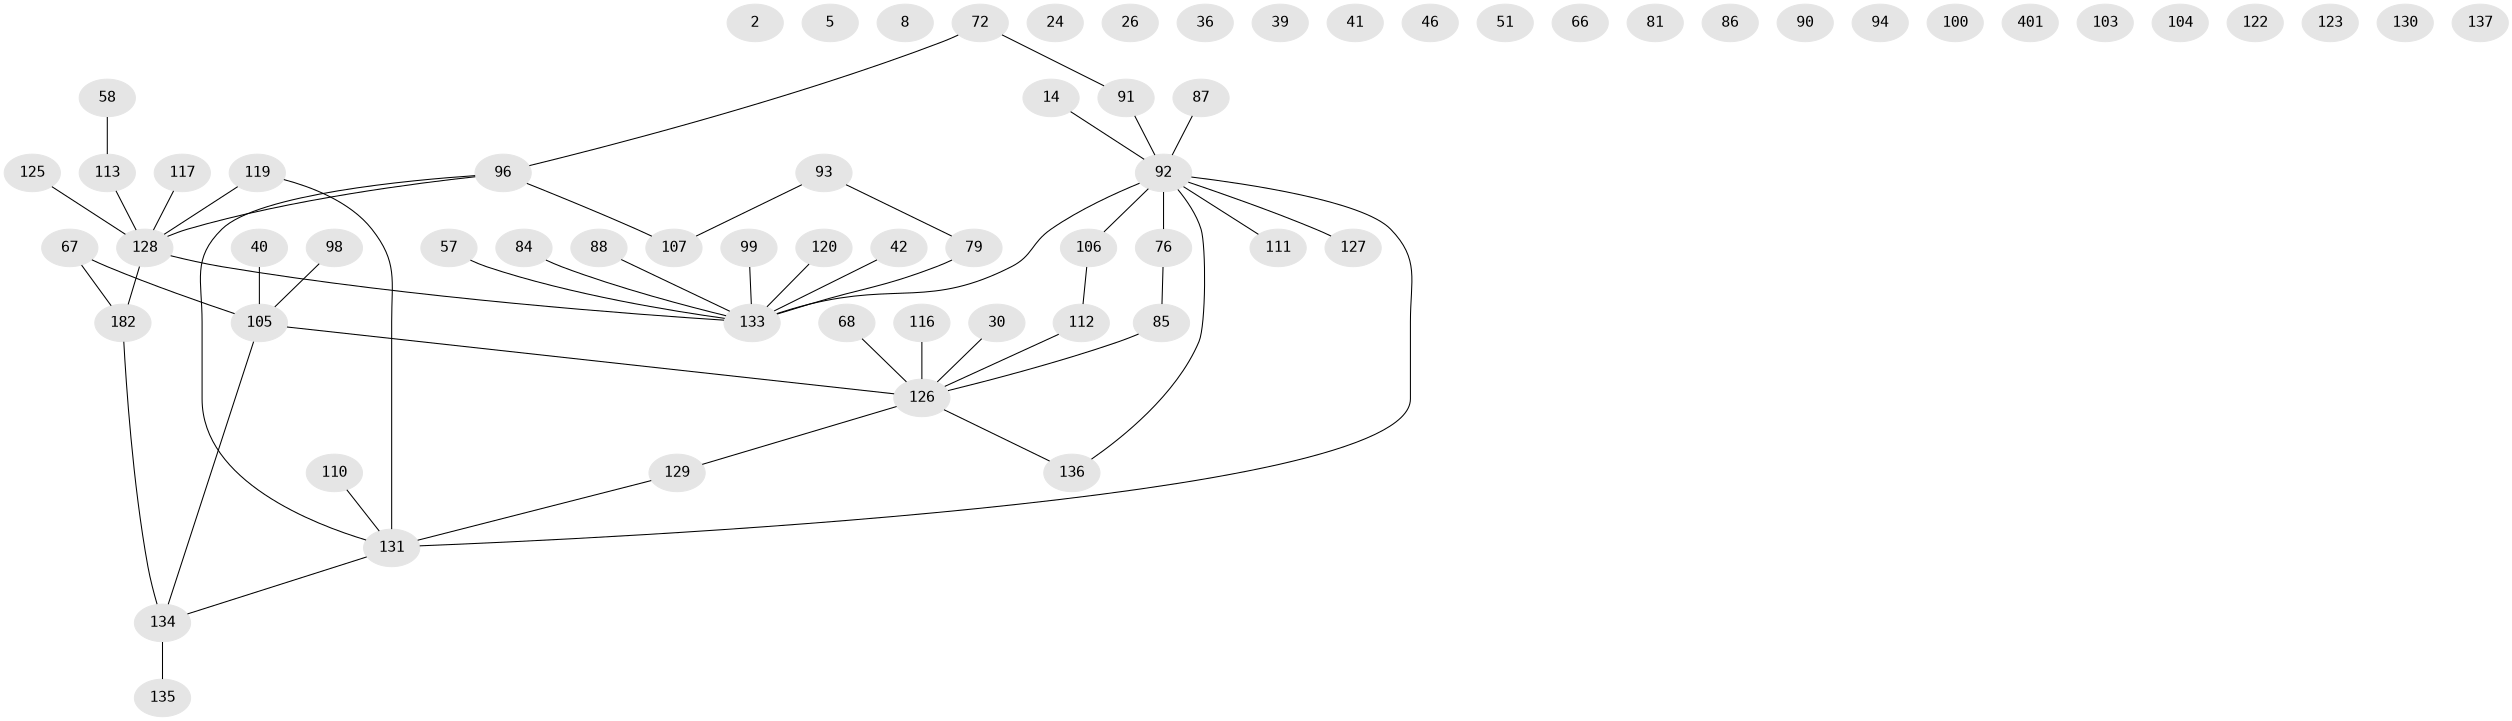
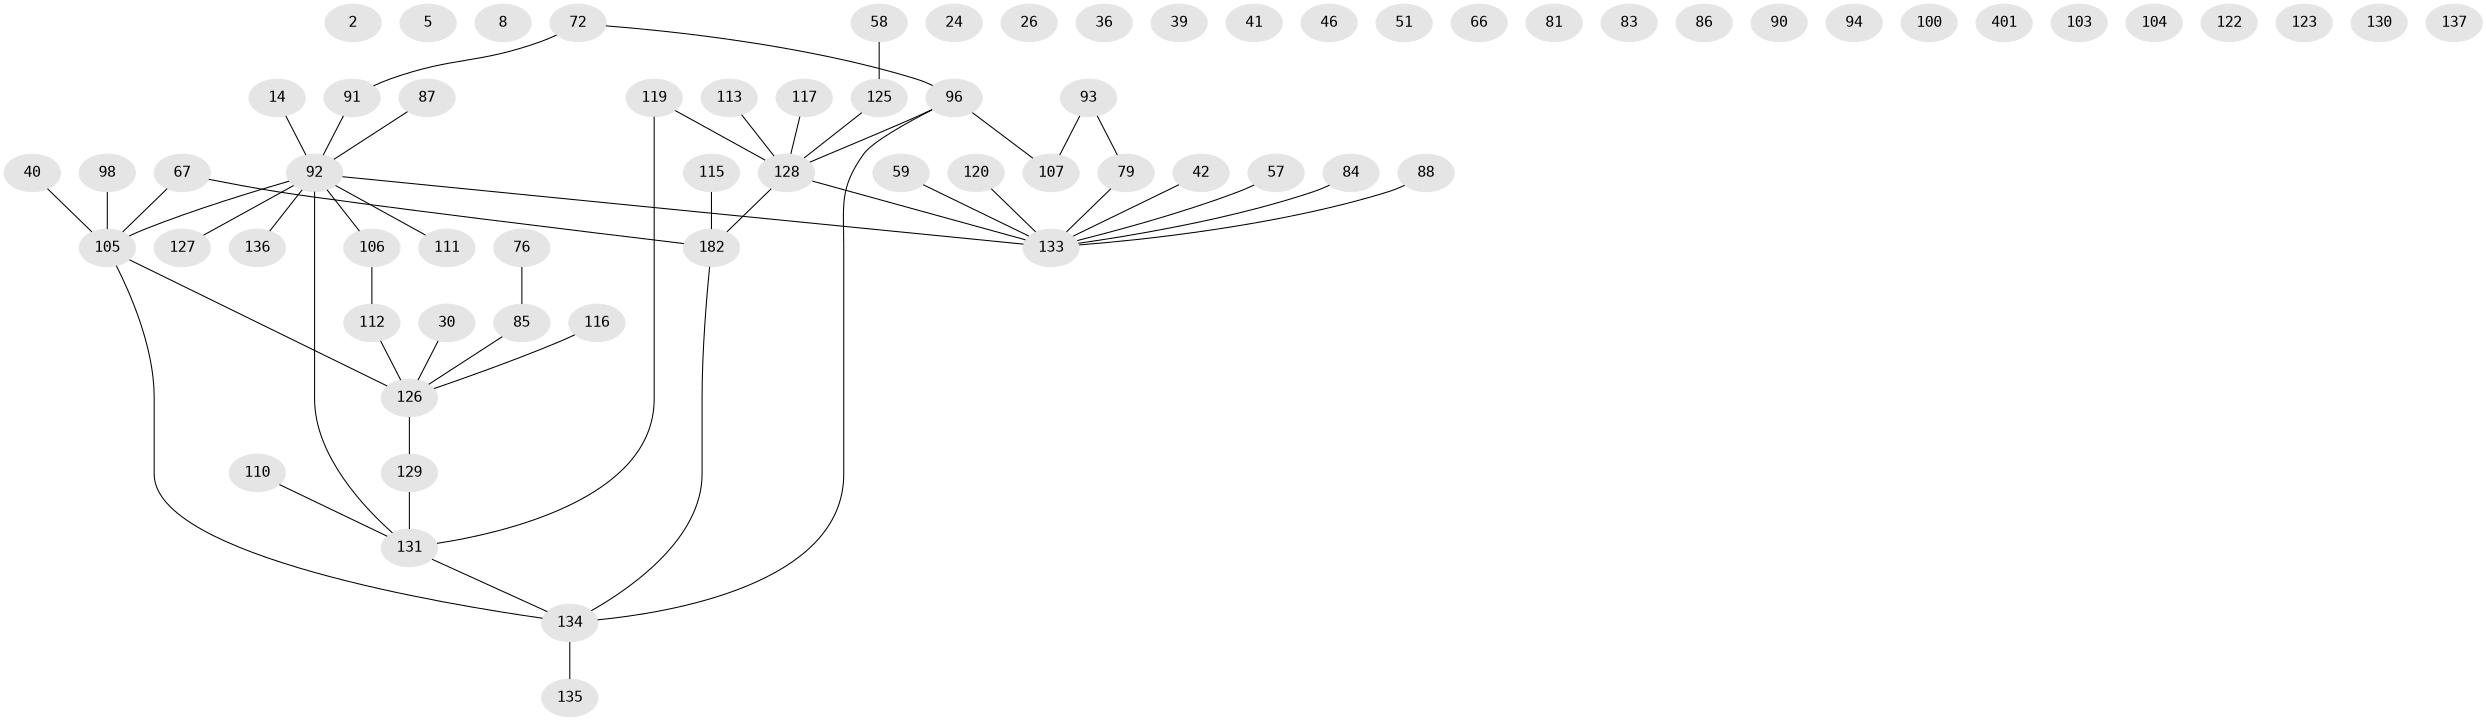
node "83": added
edge "58" -- "113": now "58" -- "125"
node "115": added
edge "92" -- "76": now "92" -- "105"
node "99": label "99" -> "59"
edge "96" -- "131": now "96" -- "134"
node "68": removed
edge "126" -- "136": removed
